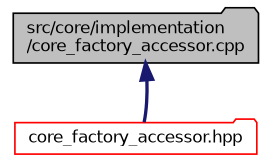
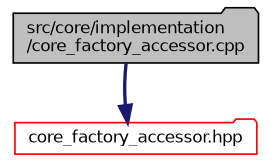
edge "core_factory_accessor.hpp" -> "src/core/implementation /core_factory_accessor.cpp": reversed
